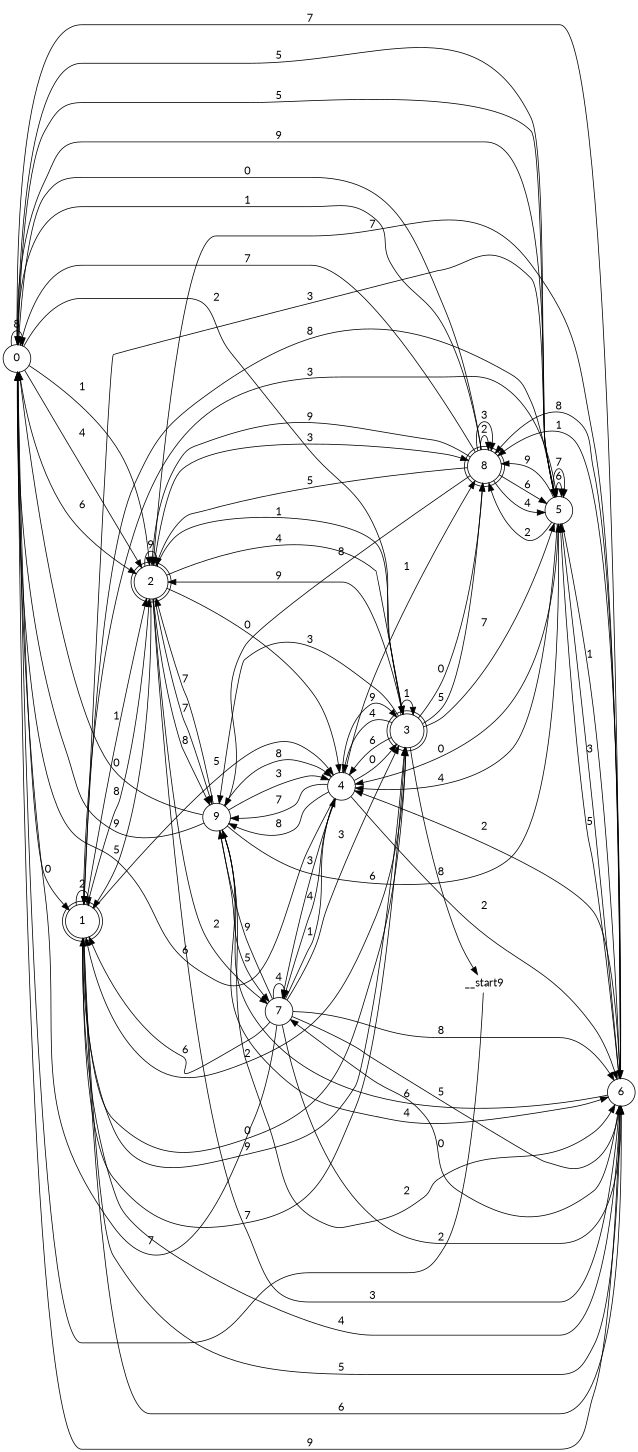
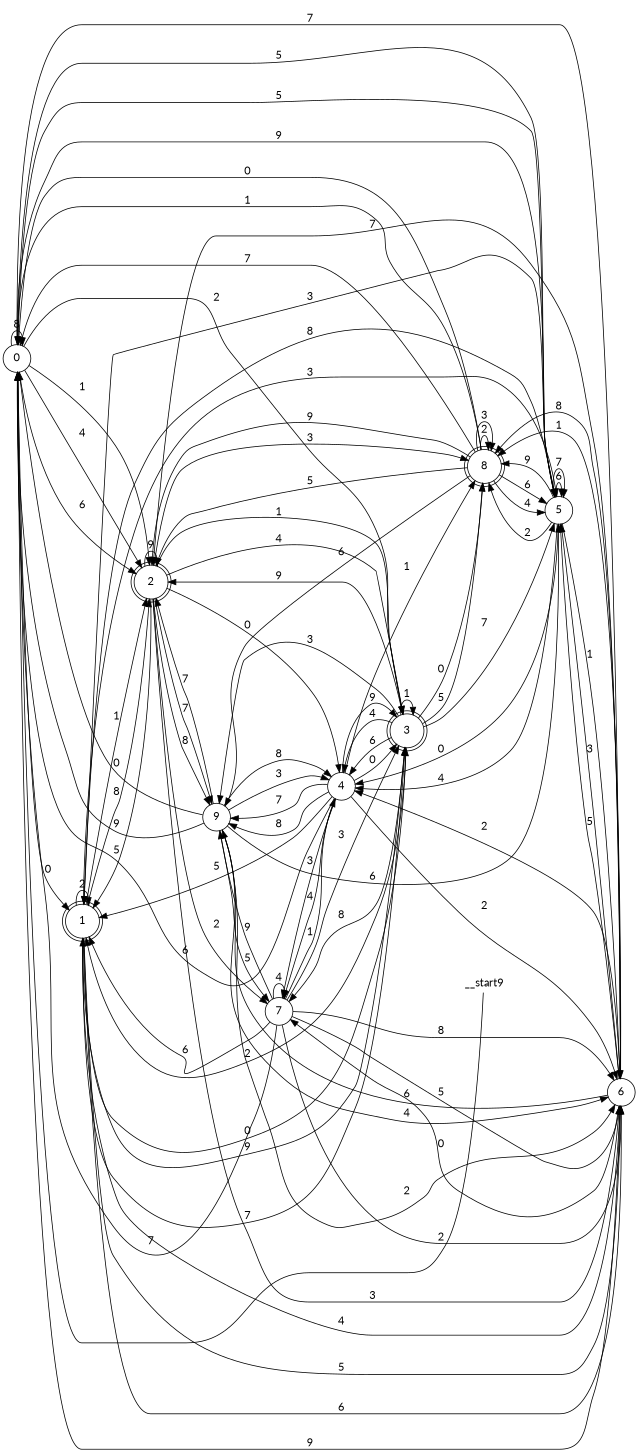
edge "8" -> "9": label "8" -> "6"
edge "1" -> "4": reversed
edge "3" -> "__start9": now "3" -> "7"
